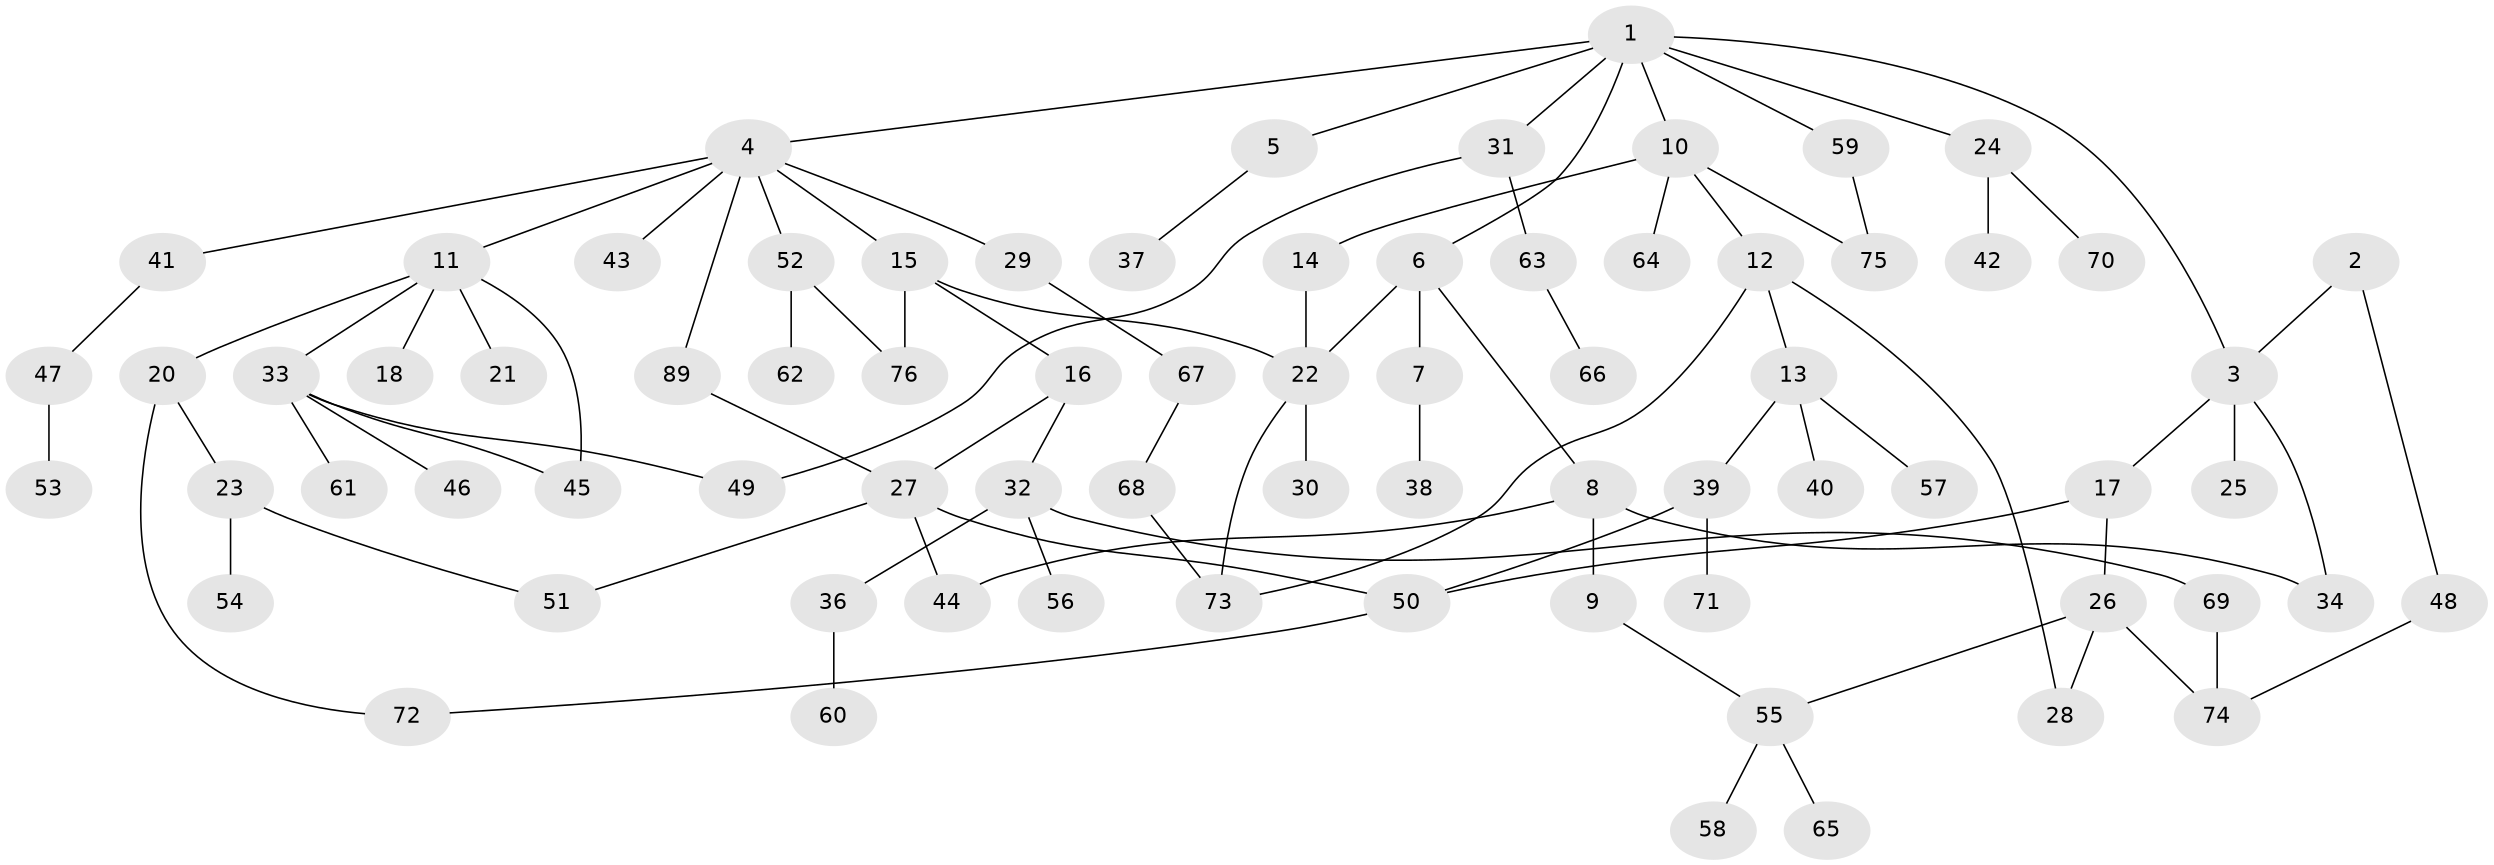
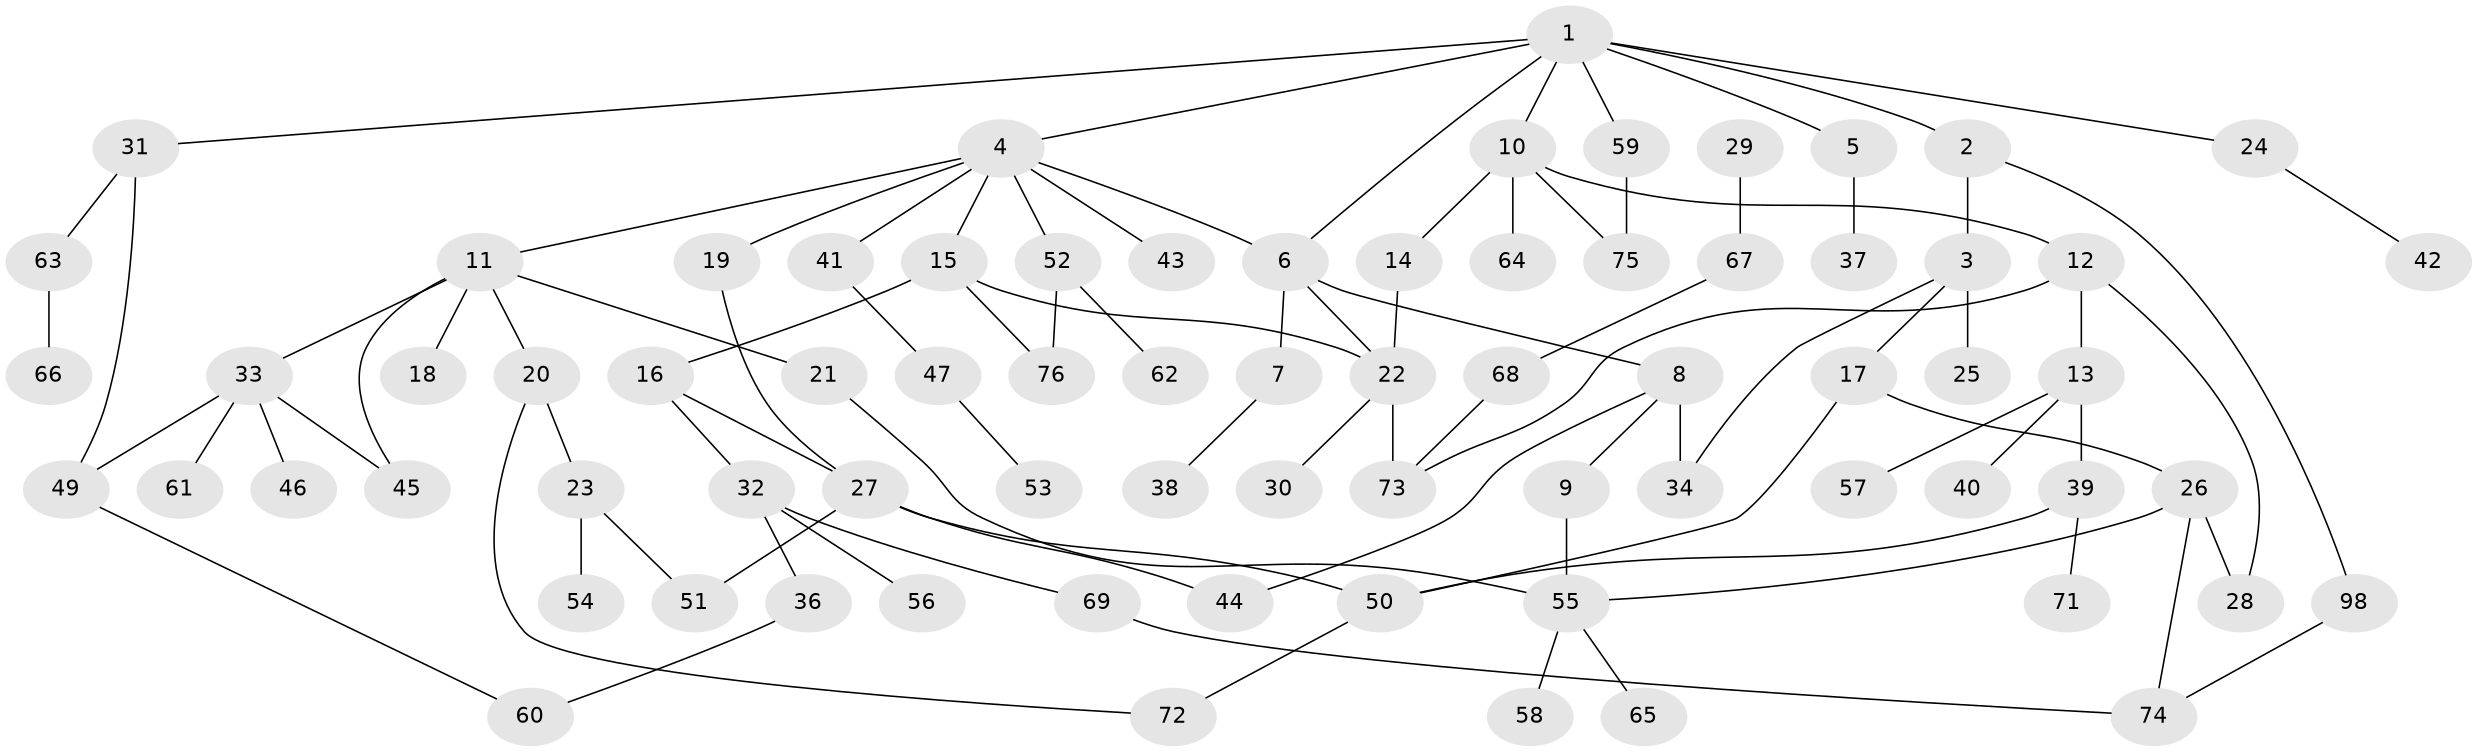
edge "1" -- "3": now "1" -- "2"
edge "4" -- "29": now "4" -- "6"
node "70": removed
node "89": label "89" -> "19"
edge "21" -- "55": added
edge "49" -- "60": added
node "48": label "48" -> "98"
